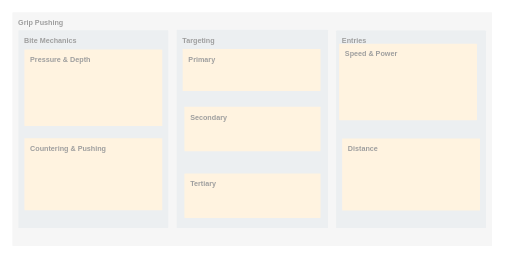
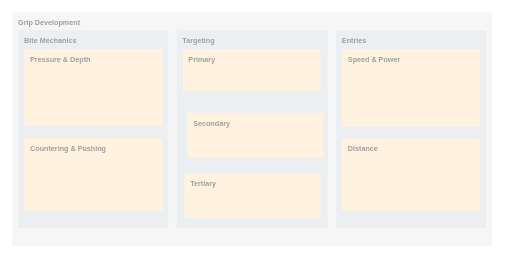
node "Grip Pushing": label "Grip Pushing" -> "Grip Development"
node "Speed & Power": moved (408, 82) -> (411, 88)
node "Secondary": moved (253, 129) -> (256, 135)
